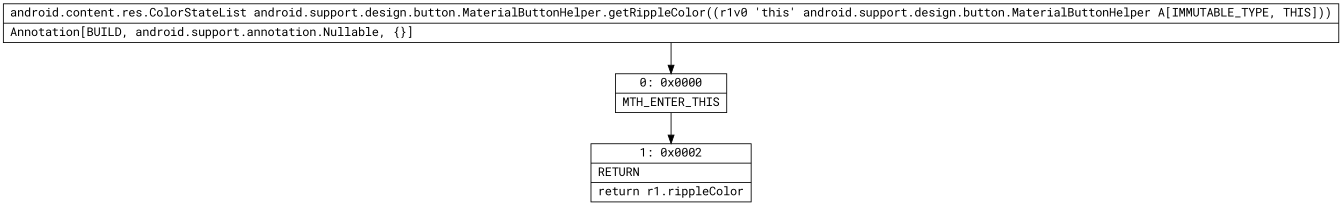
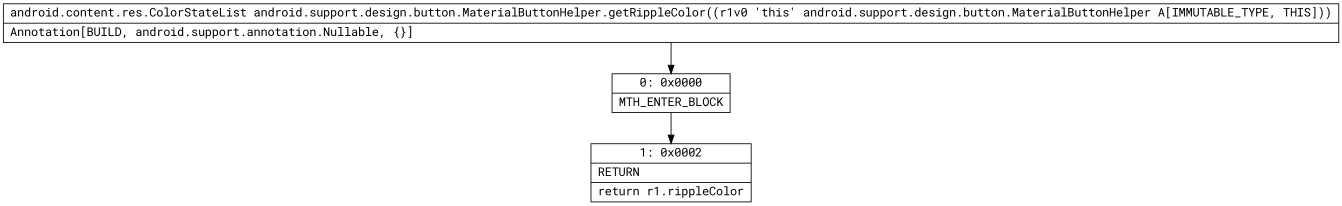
node "0: 0x0000": text "MTH_ENTER_THIS" -> "MTH_ENTER_BLOCK"
